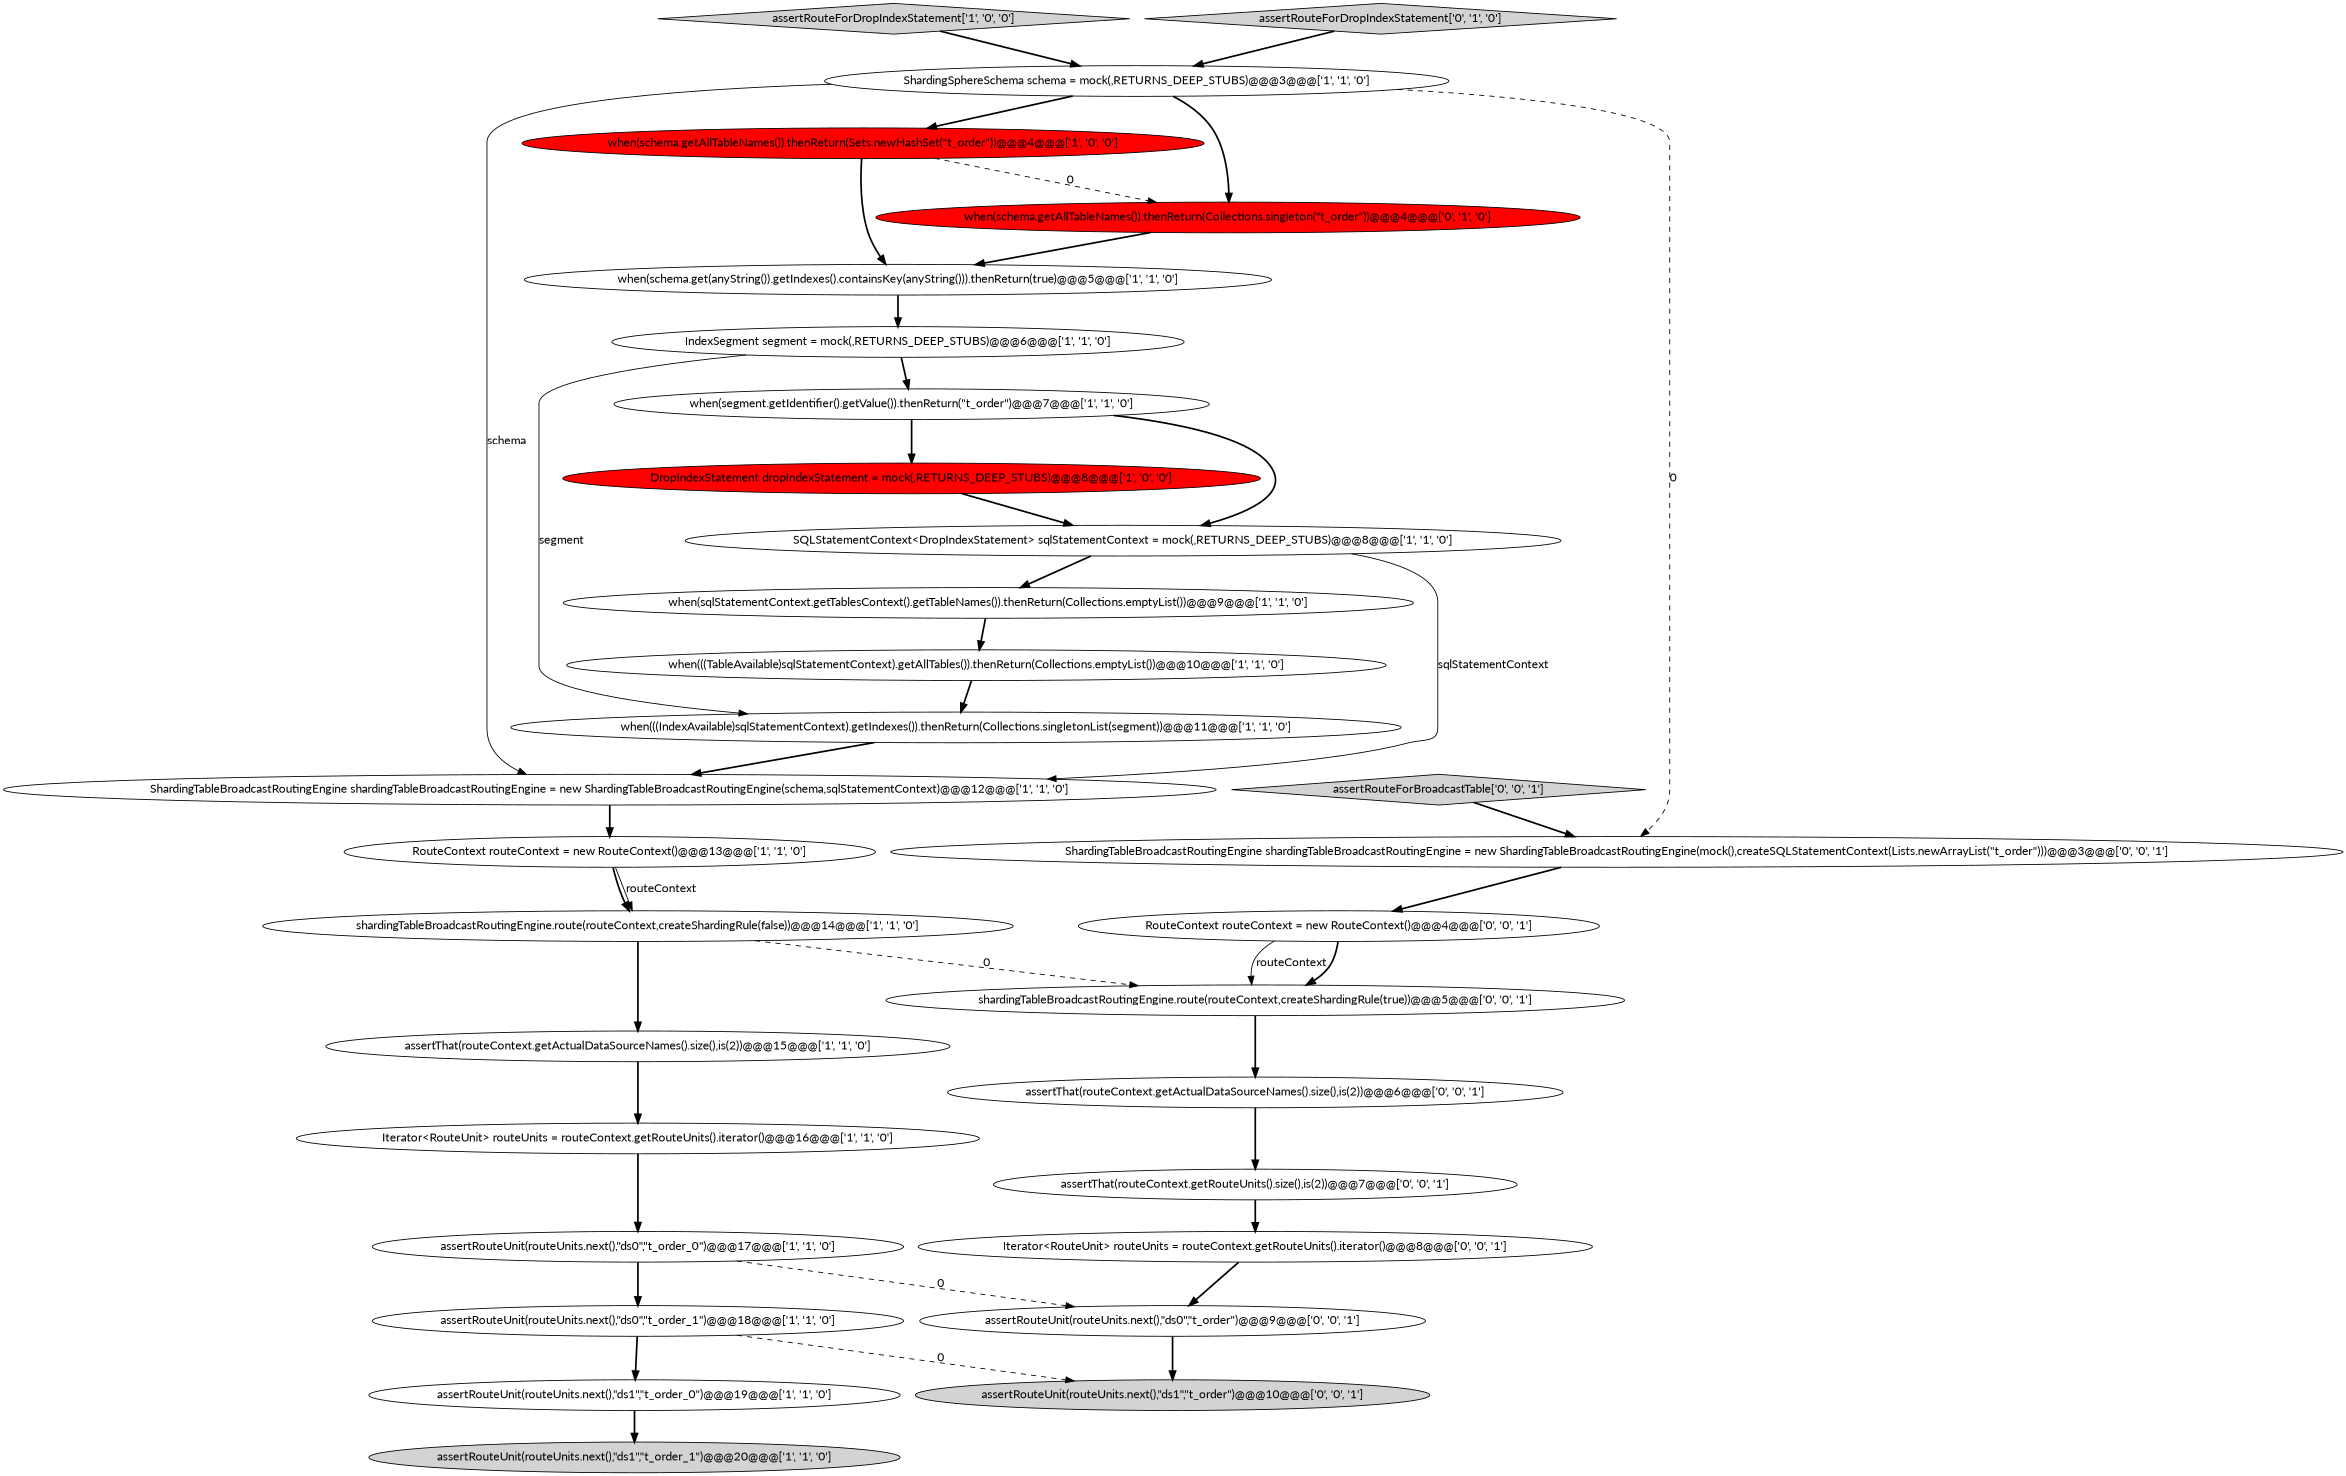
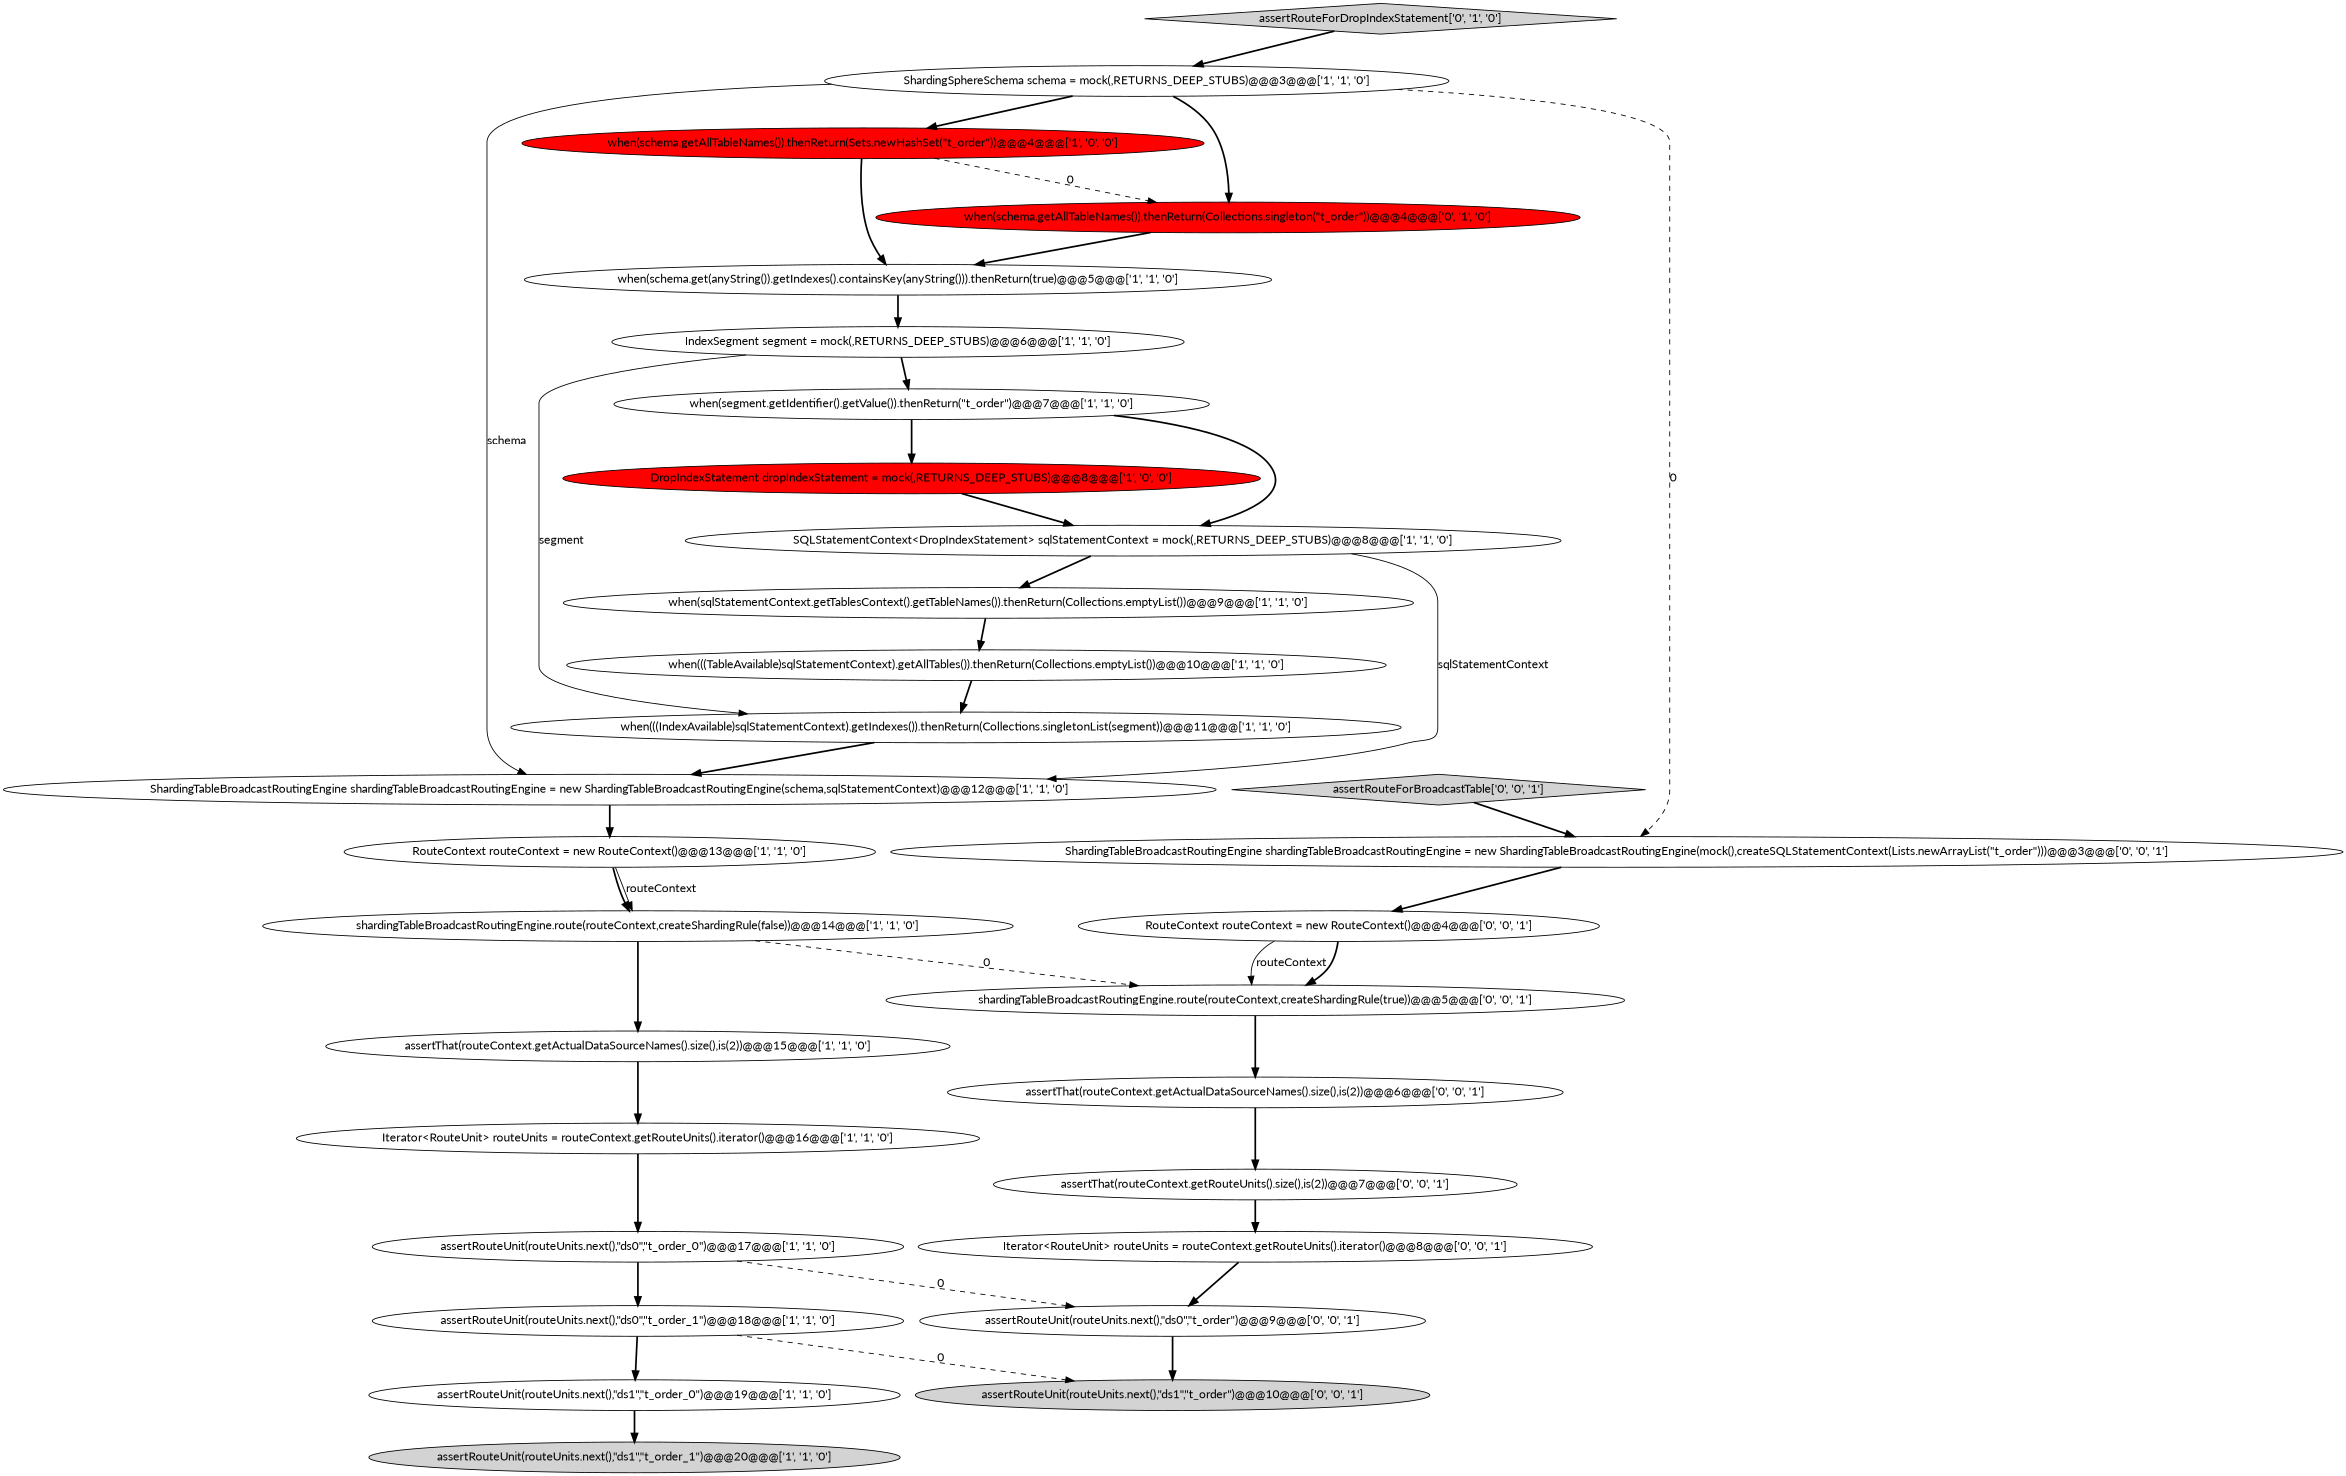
node "assertRouteForDropIndexStatement['1', '0', '0']": removed
